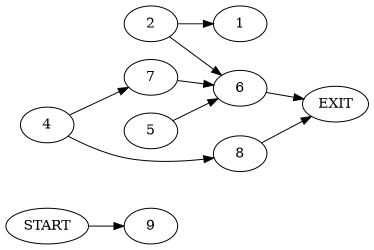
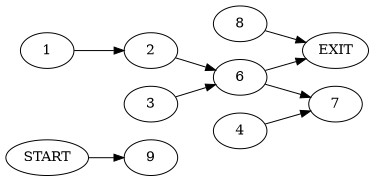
edge "2" -> "1": reversed
edge "7" -> "6": reversed
node "5": label "5" -> "3"
edge "4" -> "8": removed
